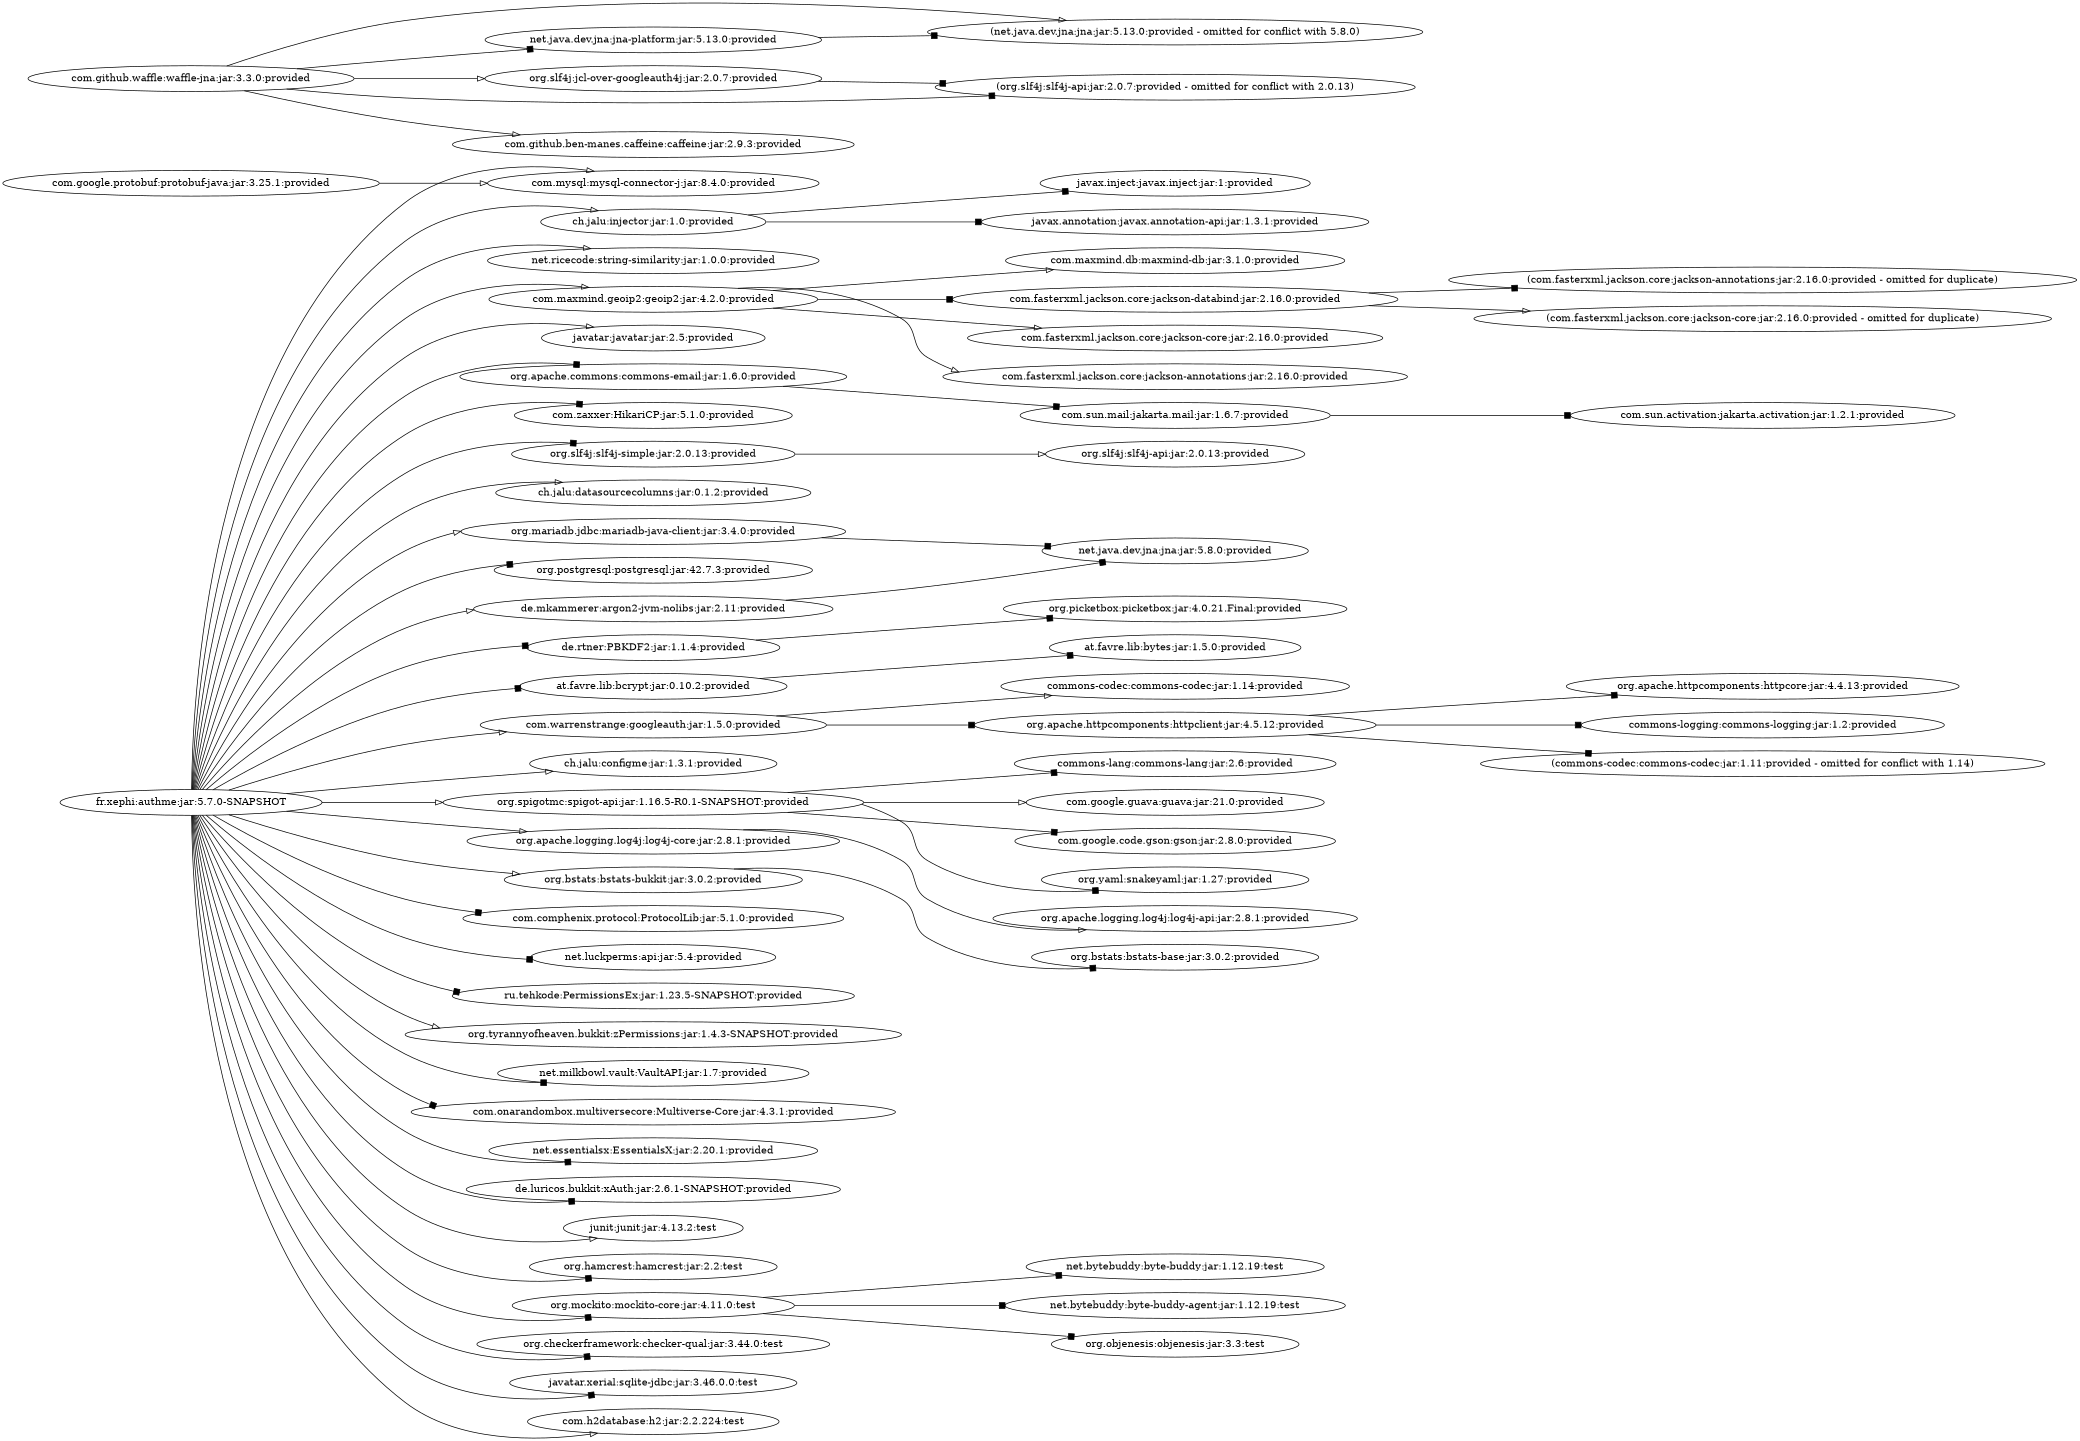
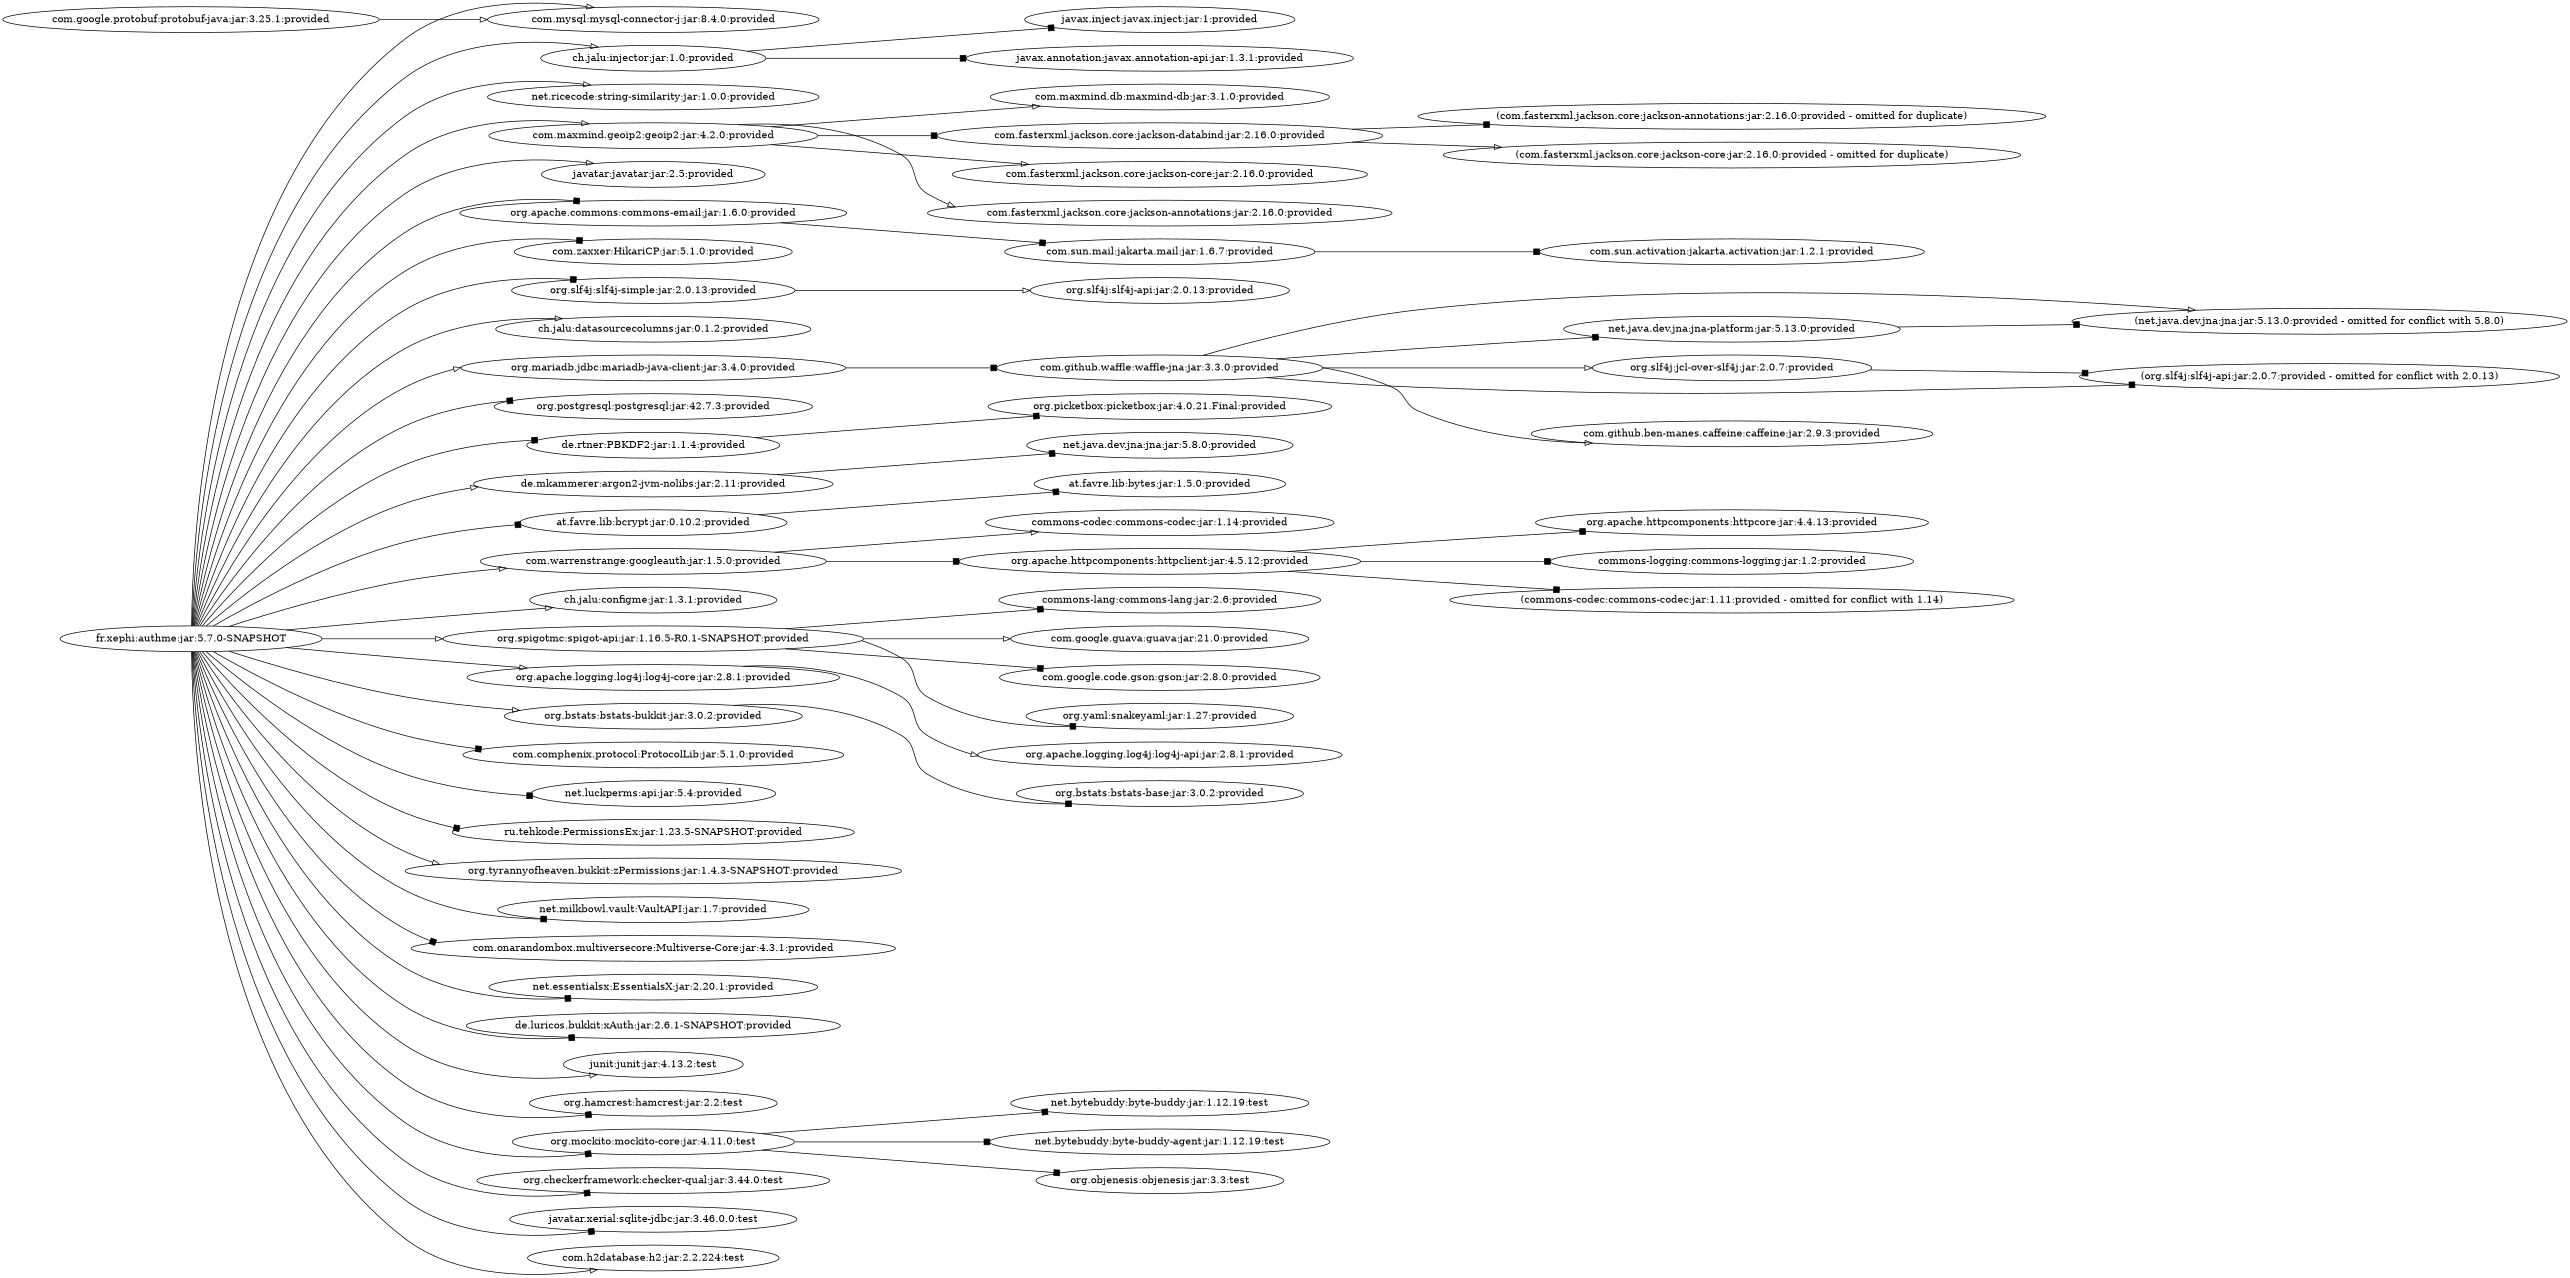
node "org.slf4j:jcl-over-googleauth4j:jar:2.0.7:provided": label "org.slf4j:jcl-over-googleauth4j:jar:2.0.7:provided" -> "org.slf4j:jcl-over-slf4j:jar:2.0.7:provided"
edge "org.mariadb.jdbc:mariadb-java-client:jar:3.4.0:provided" -> "net.java.dev.jna:jna:jar:5.8.0:provided": now "org.mariadb.jdbc:mariadb-java-client:jar:3.4.0:provided" -> "com.github.waffle:waffle-jna:jar:3.3.0:provided"
